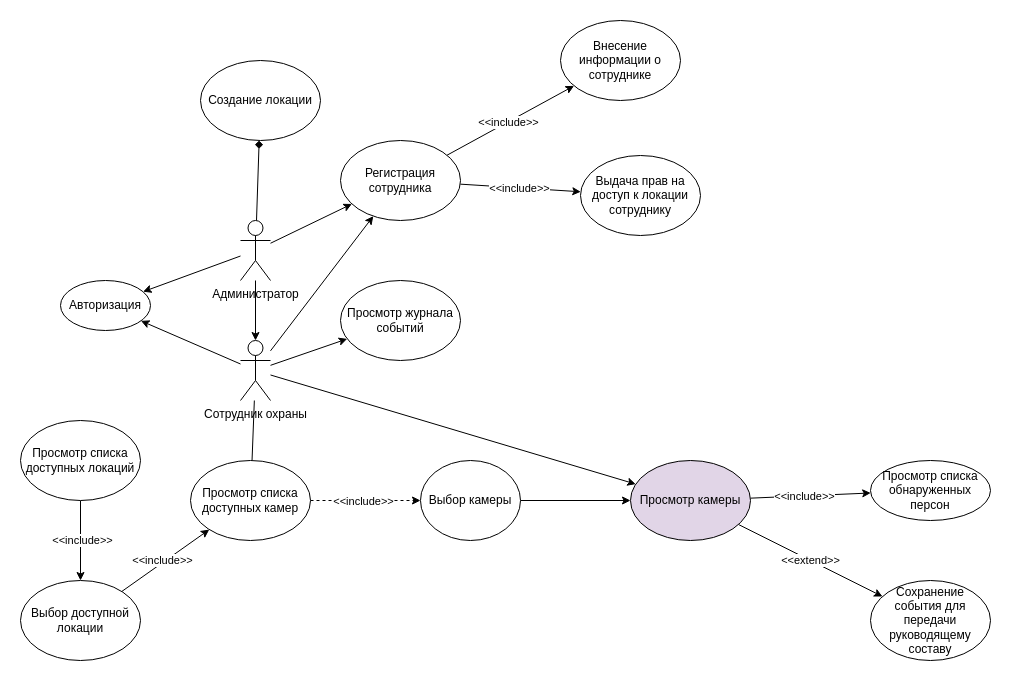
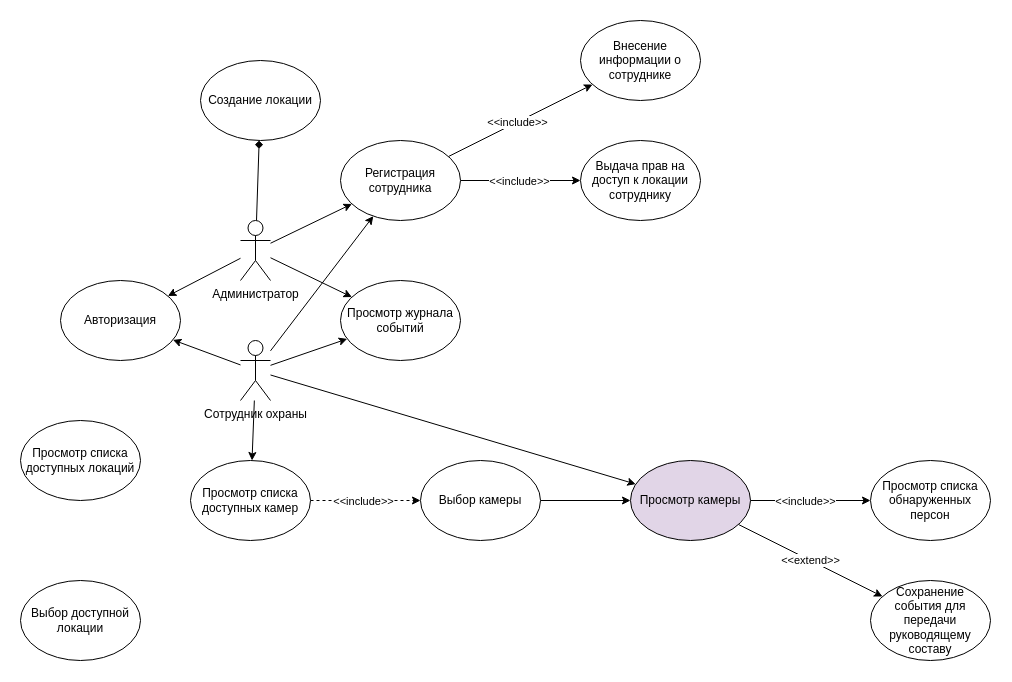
node "Внесение информации о сотруднике": moved (621, 61) -> (641, 61)
node "Выдача прав на доступ к локации сотруднику": moved (641, 196) -> (641, 181)
node "Авторизация": size 90x50 -> 120x80
edge "Администратор" -> "Сотрудник охраны": now "Администратор" -> "Просмотр журнала событий"
edge "Сотрудник охраны" -- "Просмотр списка доступных камер": arrowhead none -> classic
node "Просмотр списка обнаруженных персон": size 120x60 -> 120x80
node "Выбор камеры": size 100x80 -> 120x80
edge "Просмотр списка доступных локаций" -> "Выбор доступной локации": removed, label "<<include>>"
edge "Выбор доступной локации" -> "Просмотр списка доступных камер": removed, label "<<include>>"
